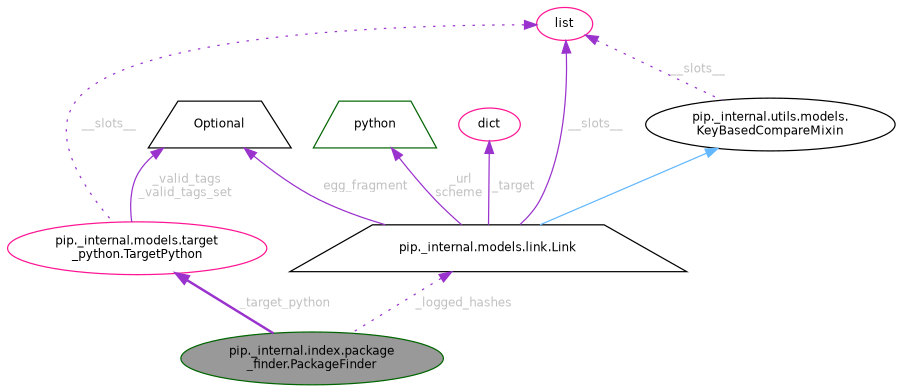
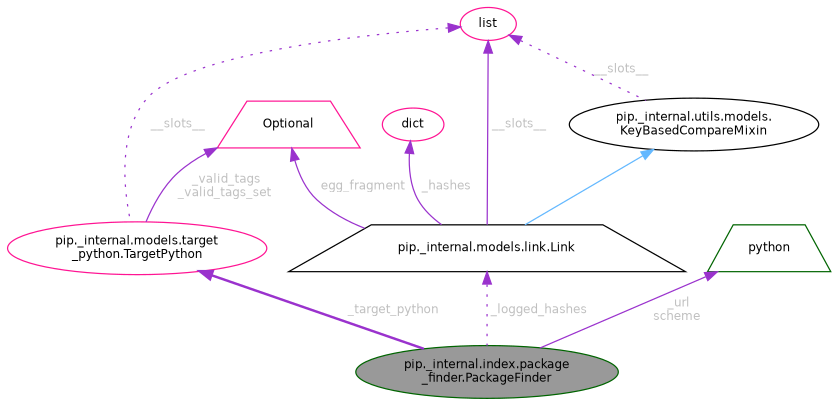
node "Optional": color black -> deeppink
edge "pip._internal.models.link.Link" -> "dict": label " _target" -> " _hashes"
edge "pip._internal.models.link.Link" -> "python": now "pip._internal.index.package _finder.PackageFinder" -> "python"
